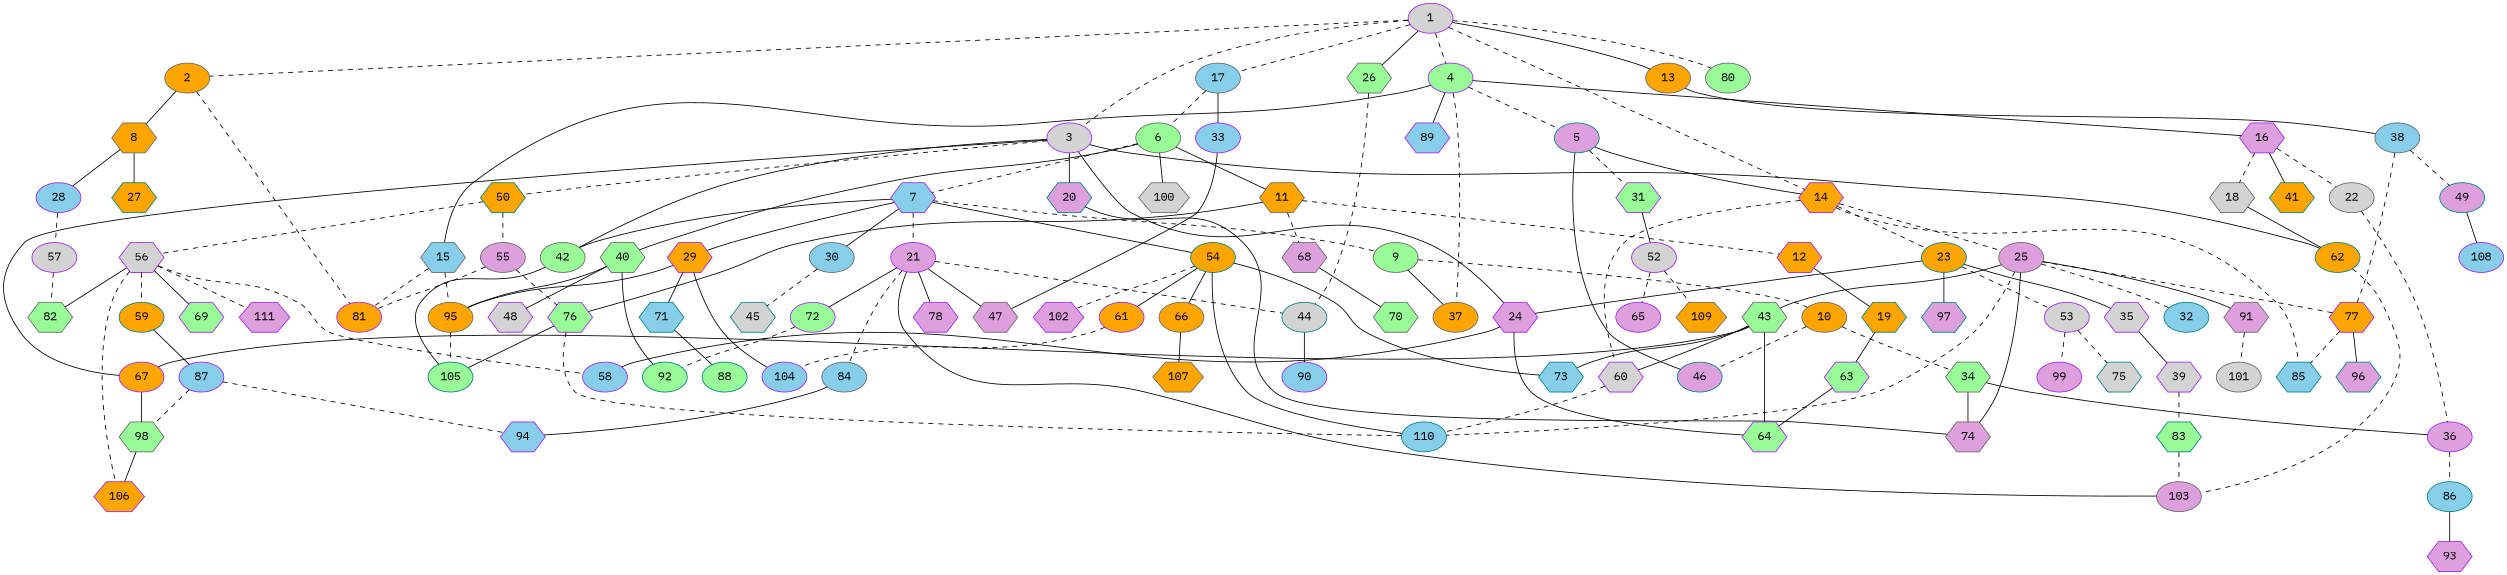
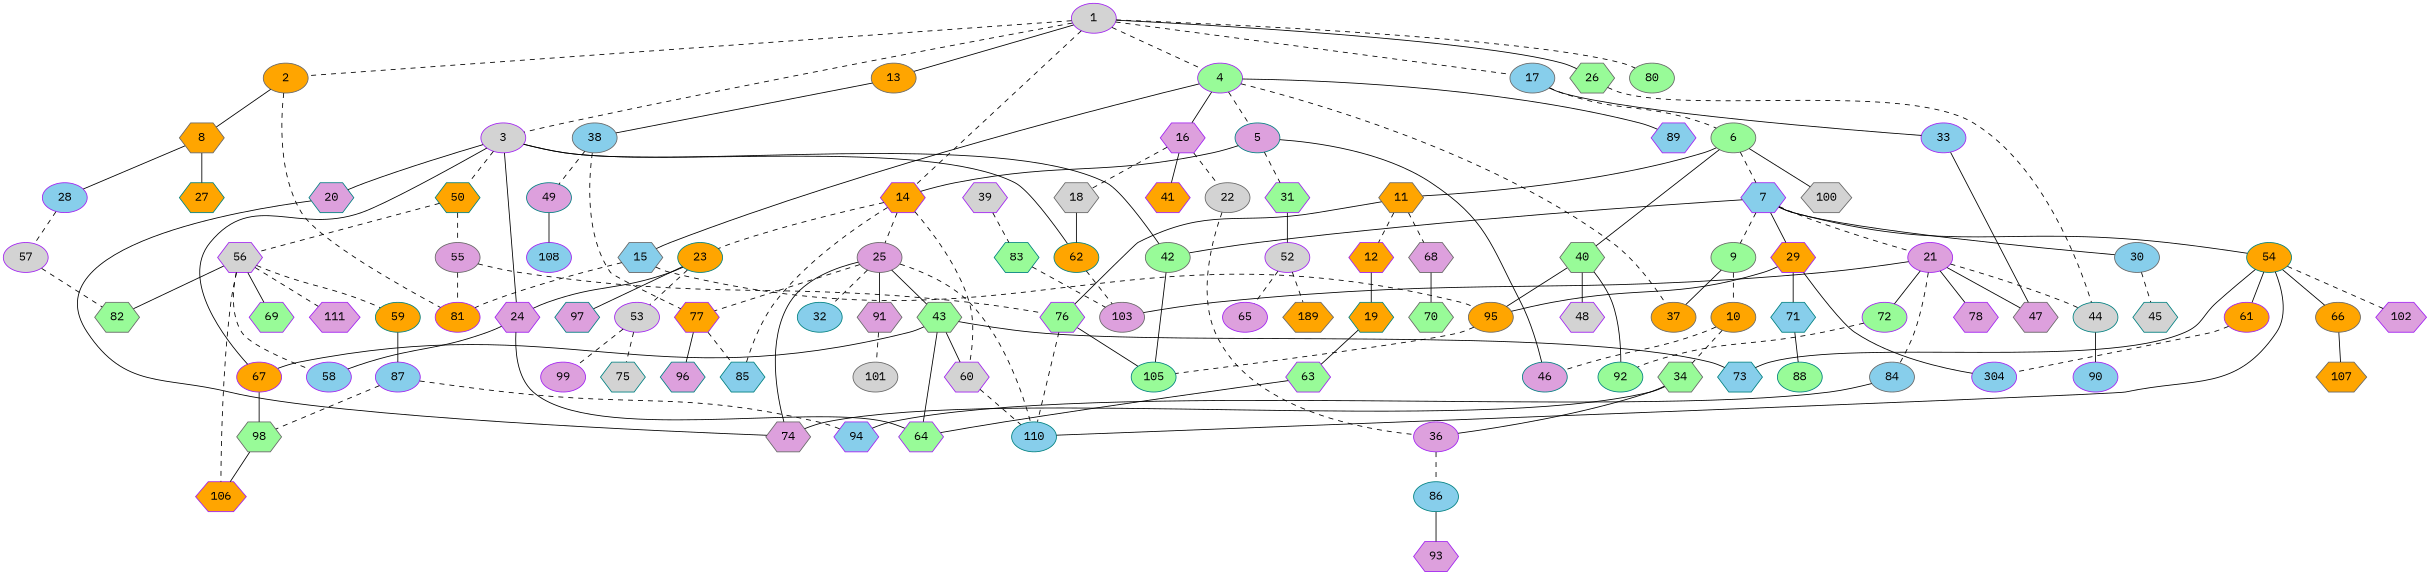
node "41": color teal -> purple
node "109": label "109" -> "189"
node "35": removed
node "104": label "104" -> "304"
